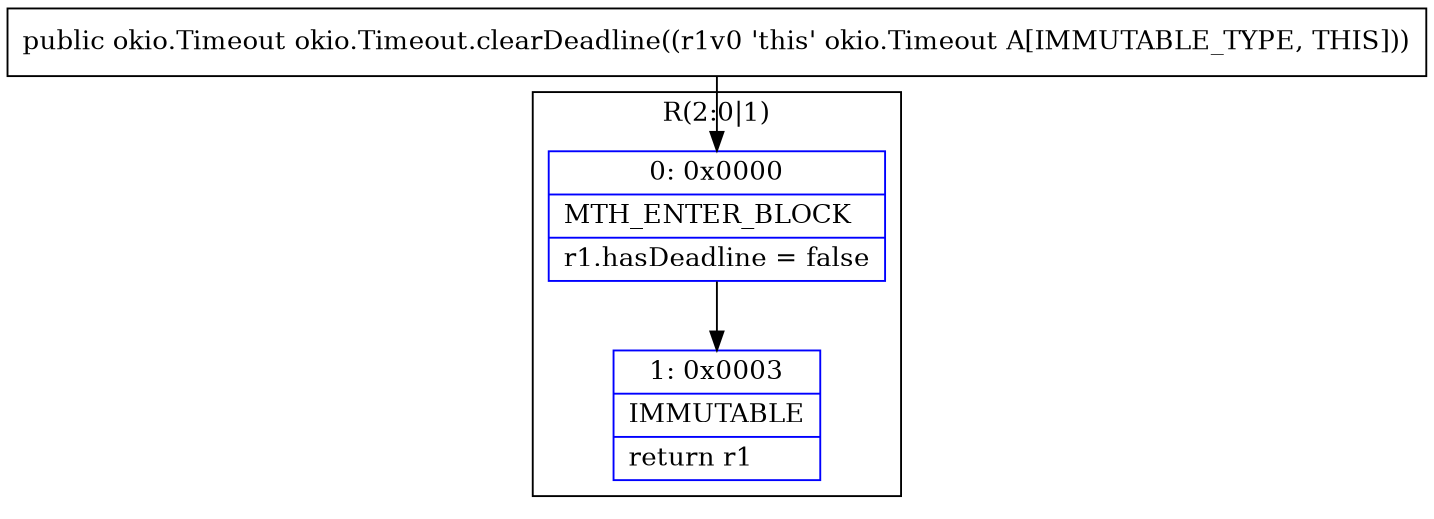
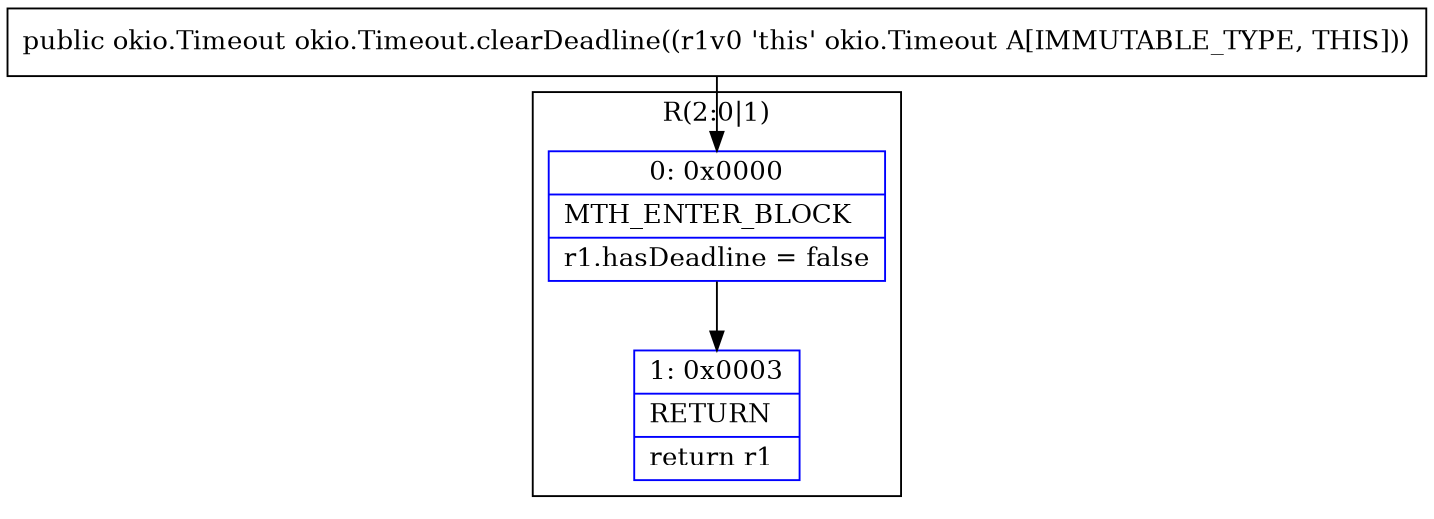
node "1: 0x0003": text "IMMUTABLE" -> "RETURN"
